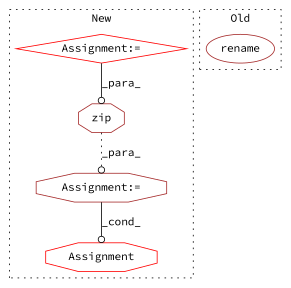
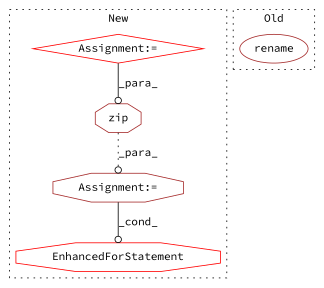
node "Assignment": label "Assignment" -> "EnhancedForStatement"
